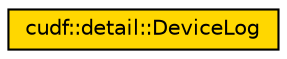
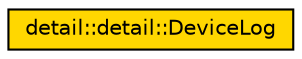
node "cudf::detail::DeviceLog": label "cudf::detail::DeviceLog" -> "detail::detail::DeviceLog"
